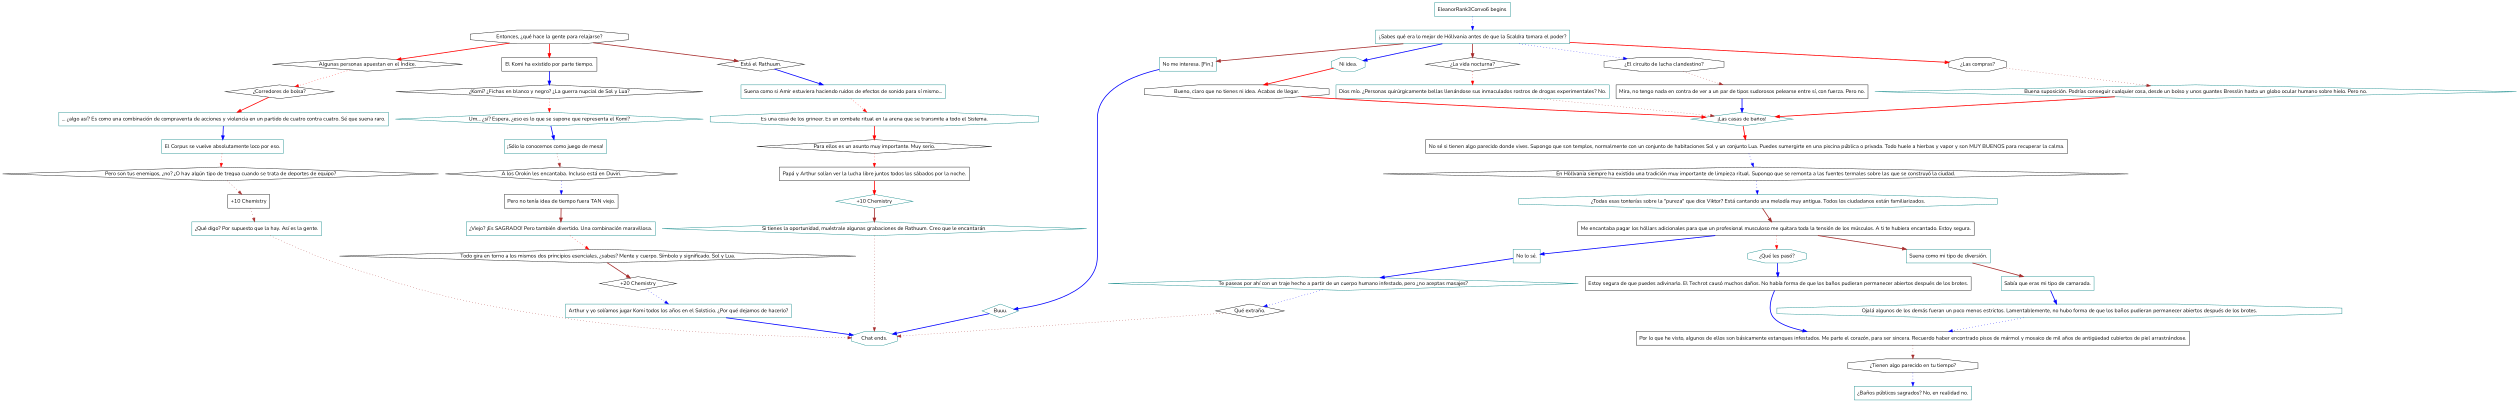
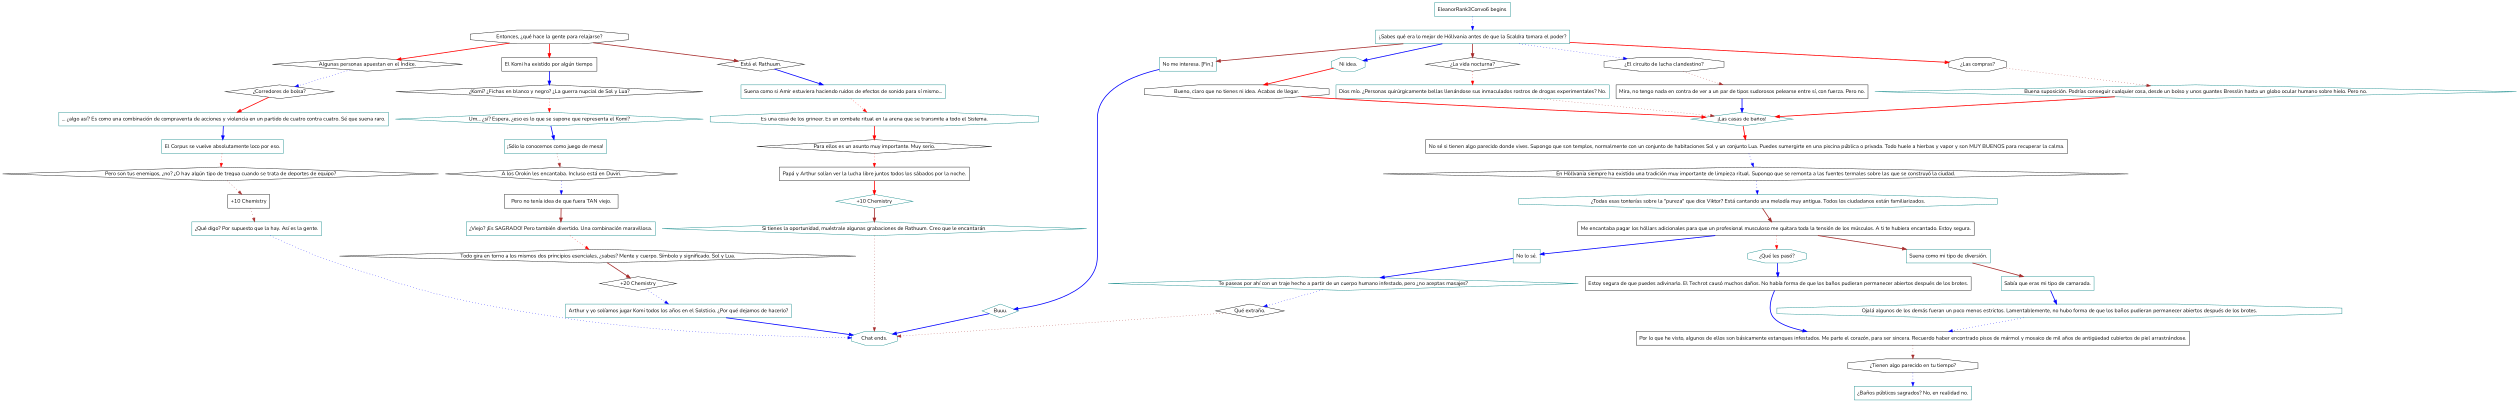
node "El Komi ha existido por parte tiempo.": label "El Komi ha existido por parte tiempo." -> "El Komi ha existido por algún tiempo."
edge "Algunas personas apuestan en el Índice." -> "¿Corredores de bolsa?": color red -> blue
node "Pero no tenía idea de tiempo fuera TAN viejo.": label "Pero no tenía idea de tiempo fuera TAN viejo." -> "Pero no tenía idea de que fuera TAN viejo."
edge "¿Qué digo? Por supuesto que la hay. Así es la gente." -> "Chat ends.": color brown -> blue
